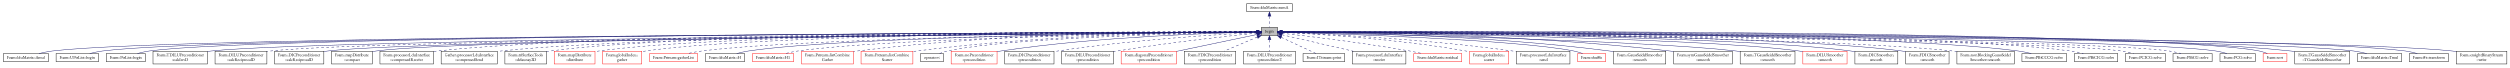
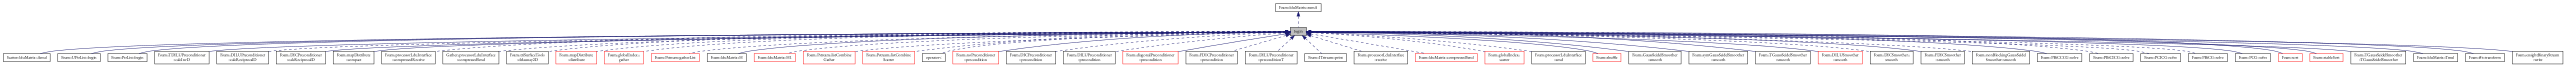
edge "Foam::DICSmoother:: smooth" -> "begin": style solid -> dashed
node "Foam::lduMatrix::Amul": label "Foam::lduMatrix::Amul" -> "Scatter::lduMatrix::Amul"
node "Foam::lduMatrix::residual": label "Foam::lduMatrix::residual" -> "Foam::lduMatrix::compressedSend"
node "Foam::stableSort": added
